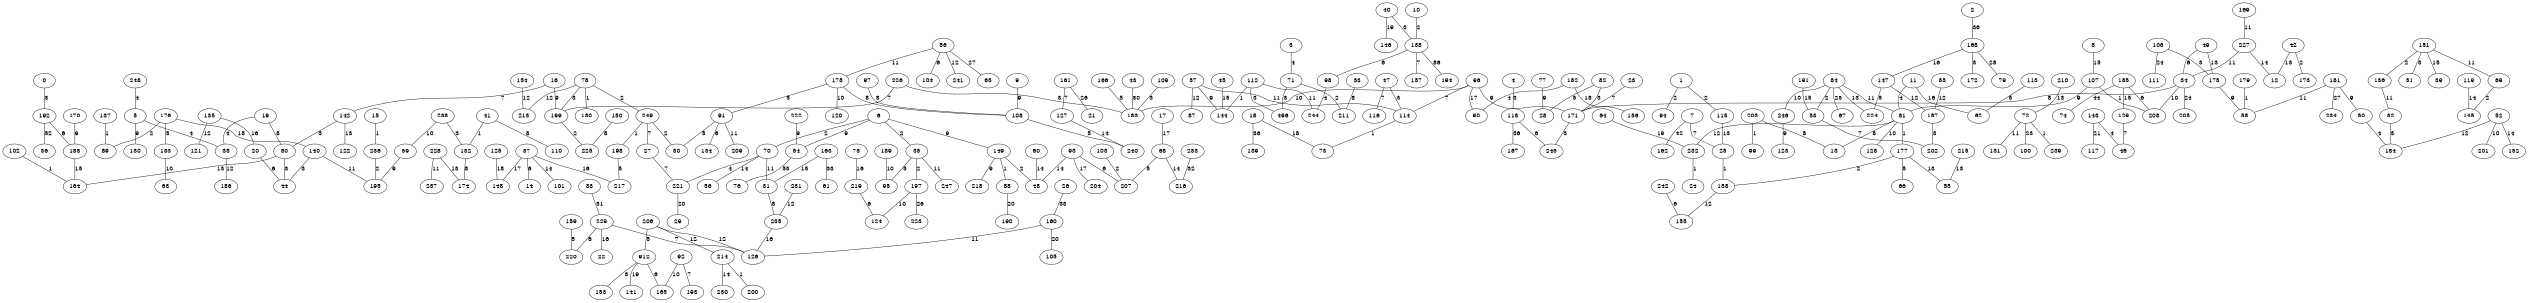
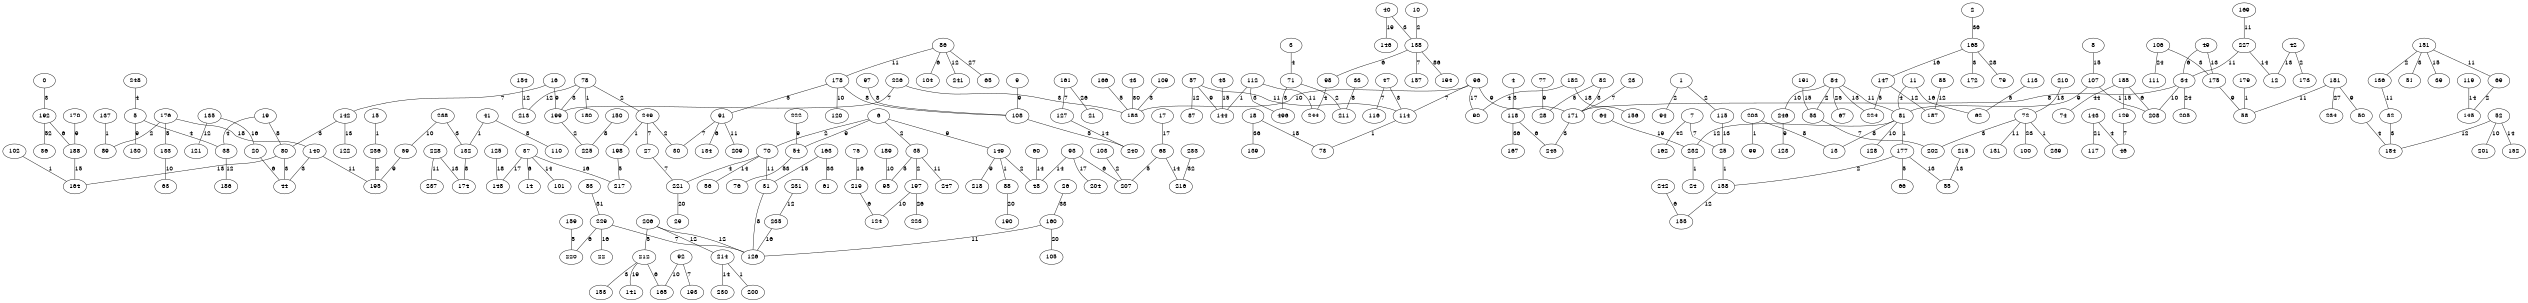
edge "91" -- "30": label "5" -> "7"
edge "187" -- "202": now "72" -- "202"
edge "31" -- "235": now "31" -- "126"
node "912": label "912" -> "212"
